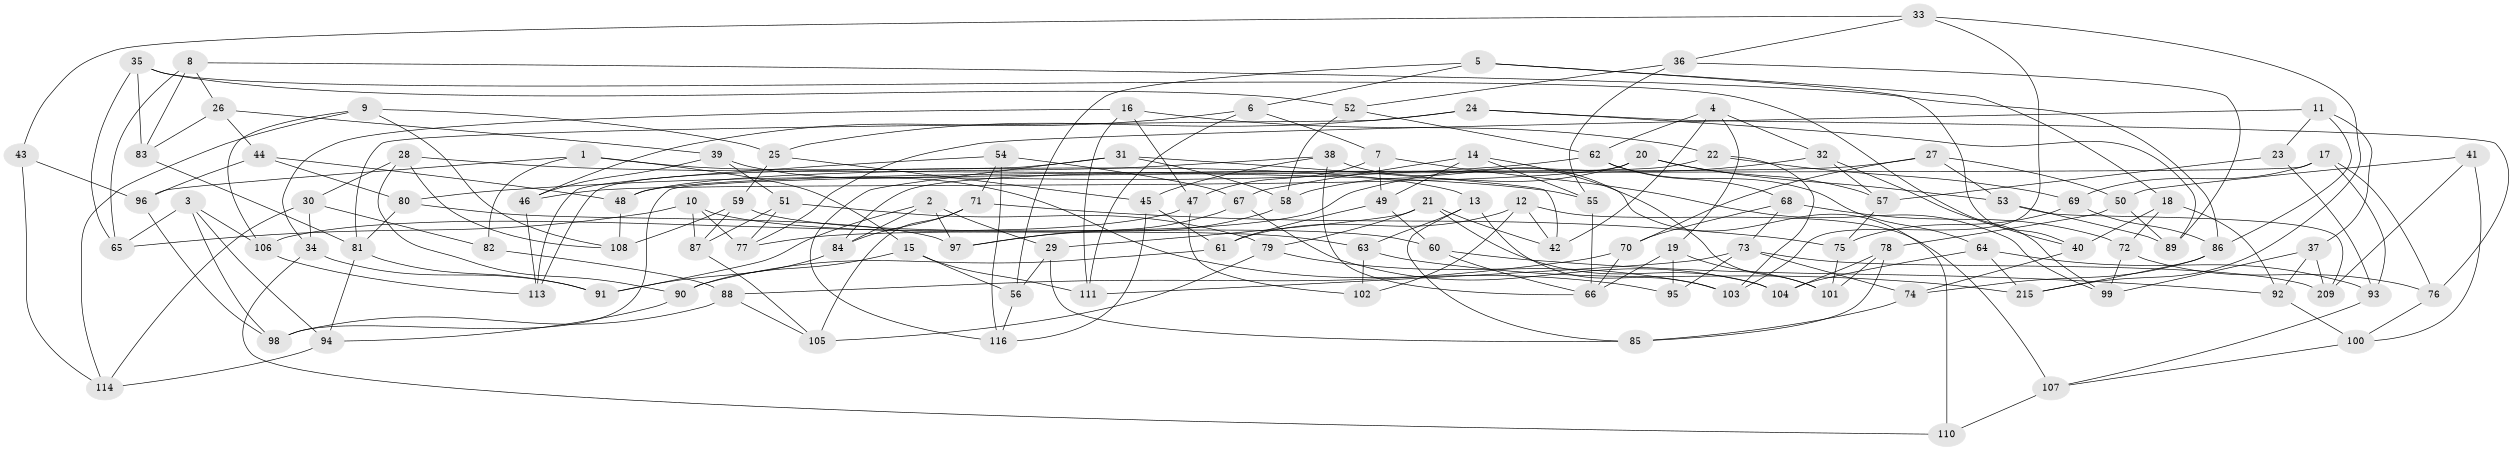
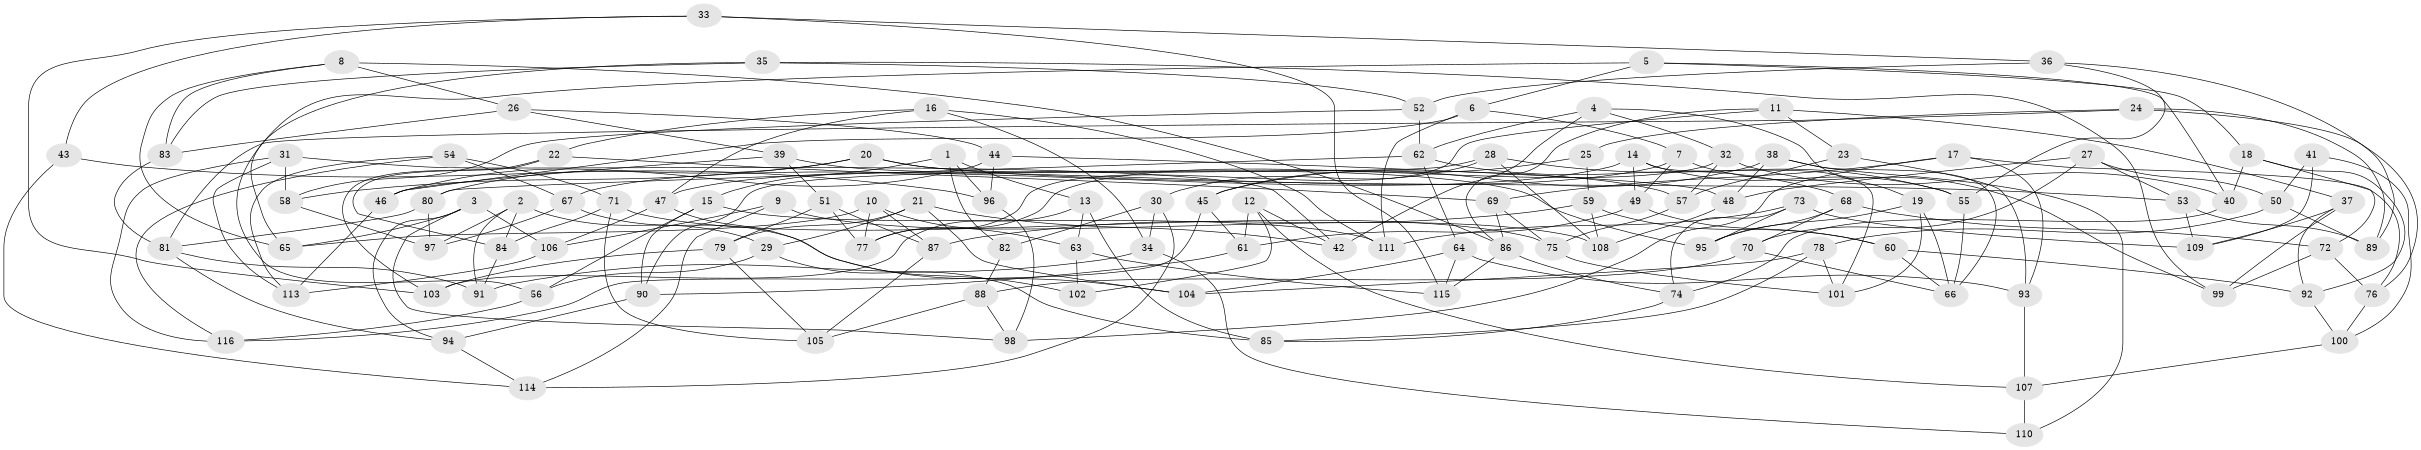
edge "9" -- "25": removed
edge "68" -- "73": now "68" -- "95"
node "215": label "215" -> "115"
node "209": label "209" -> "109"
